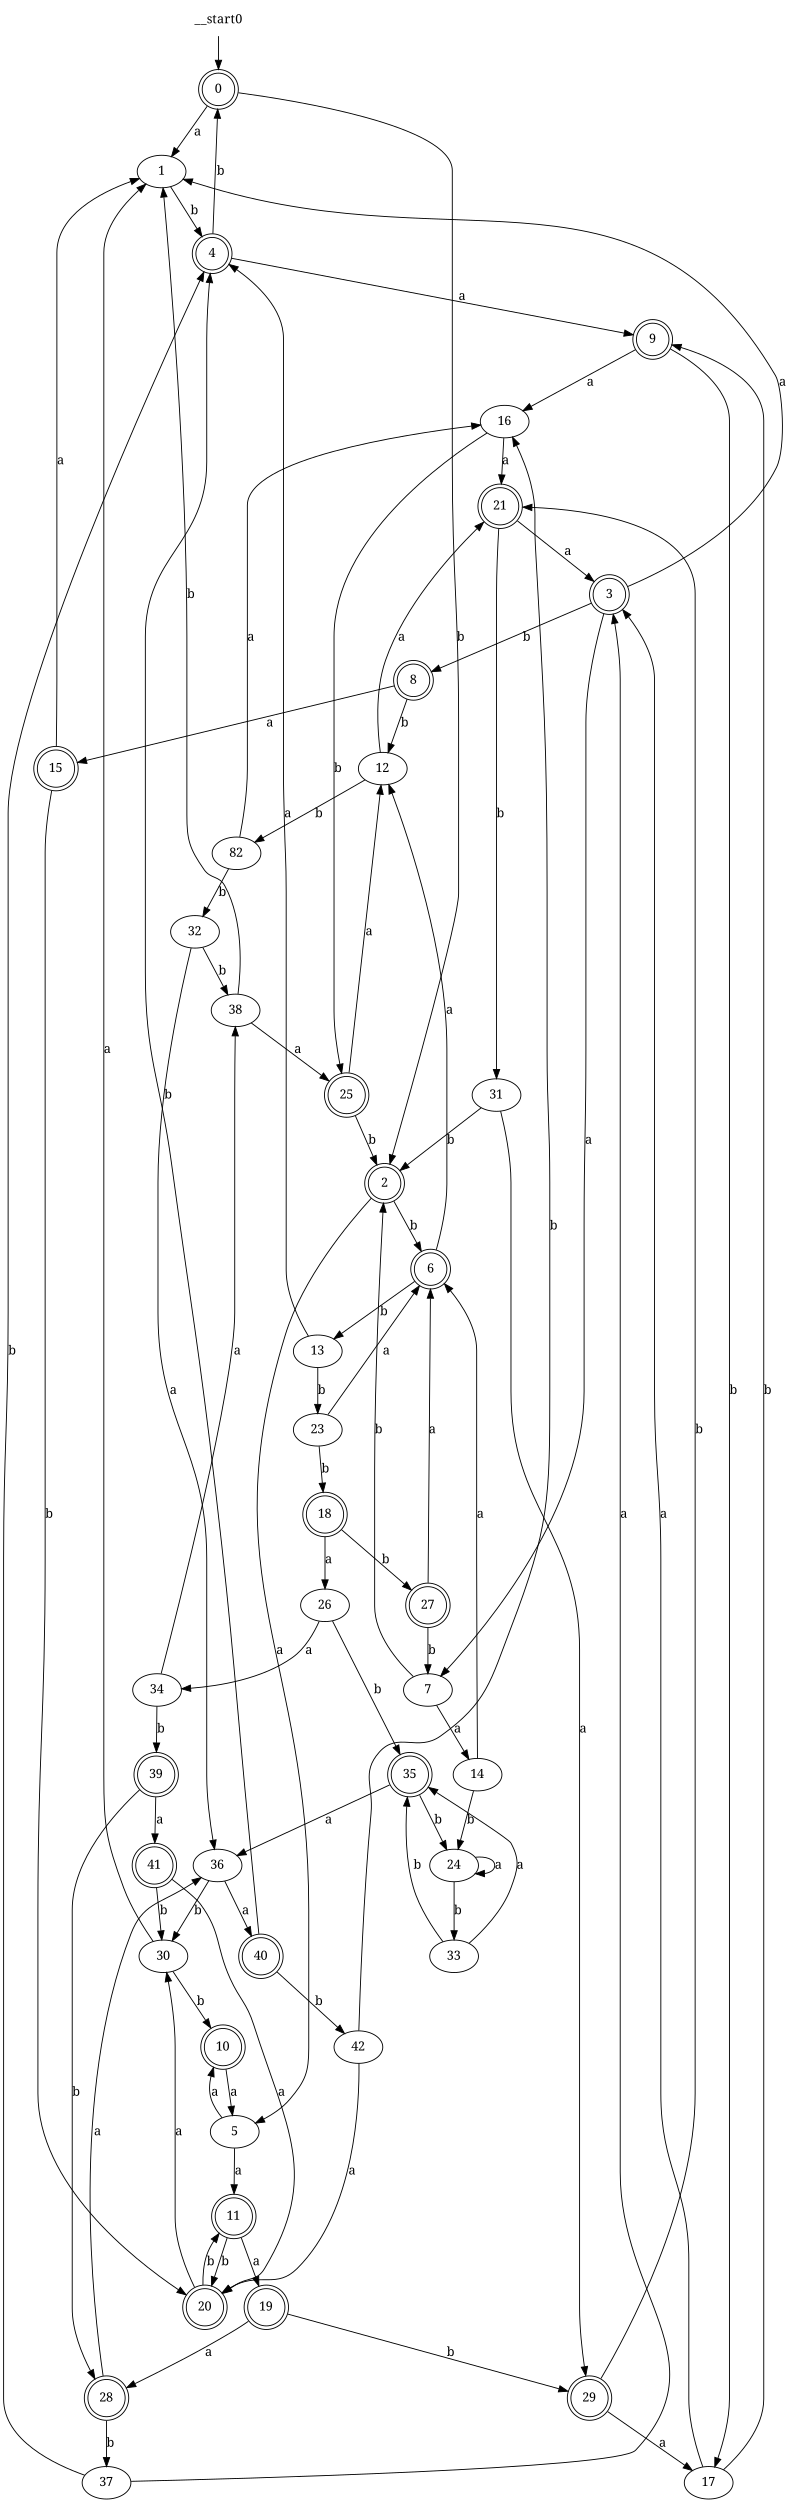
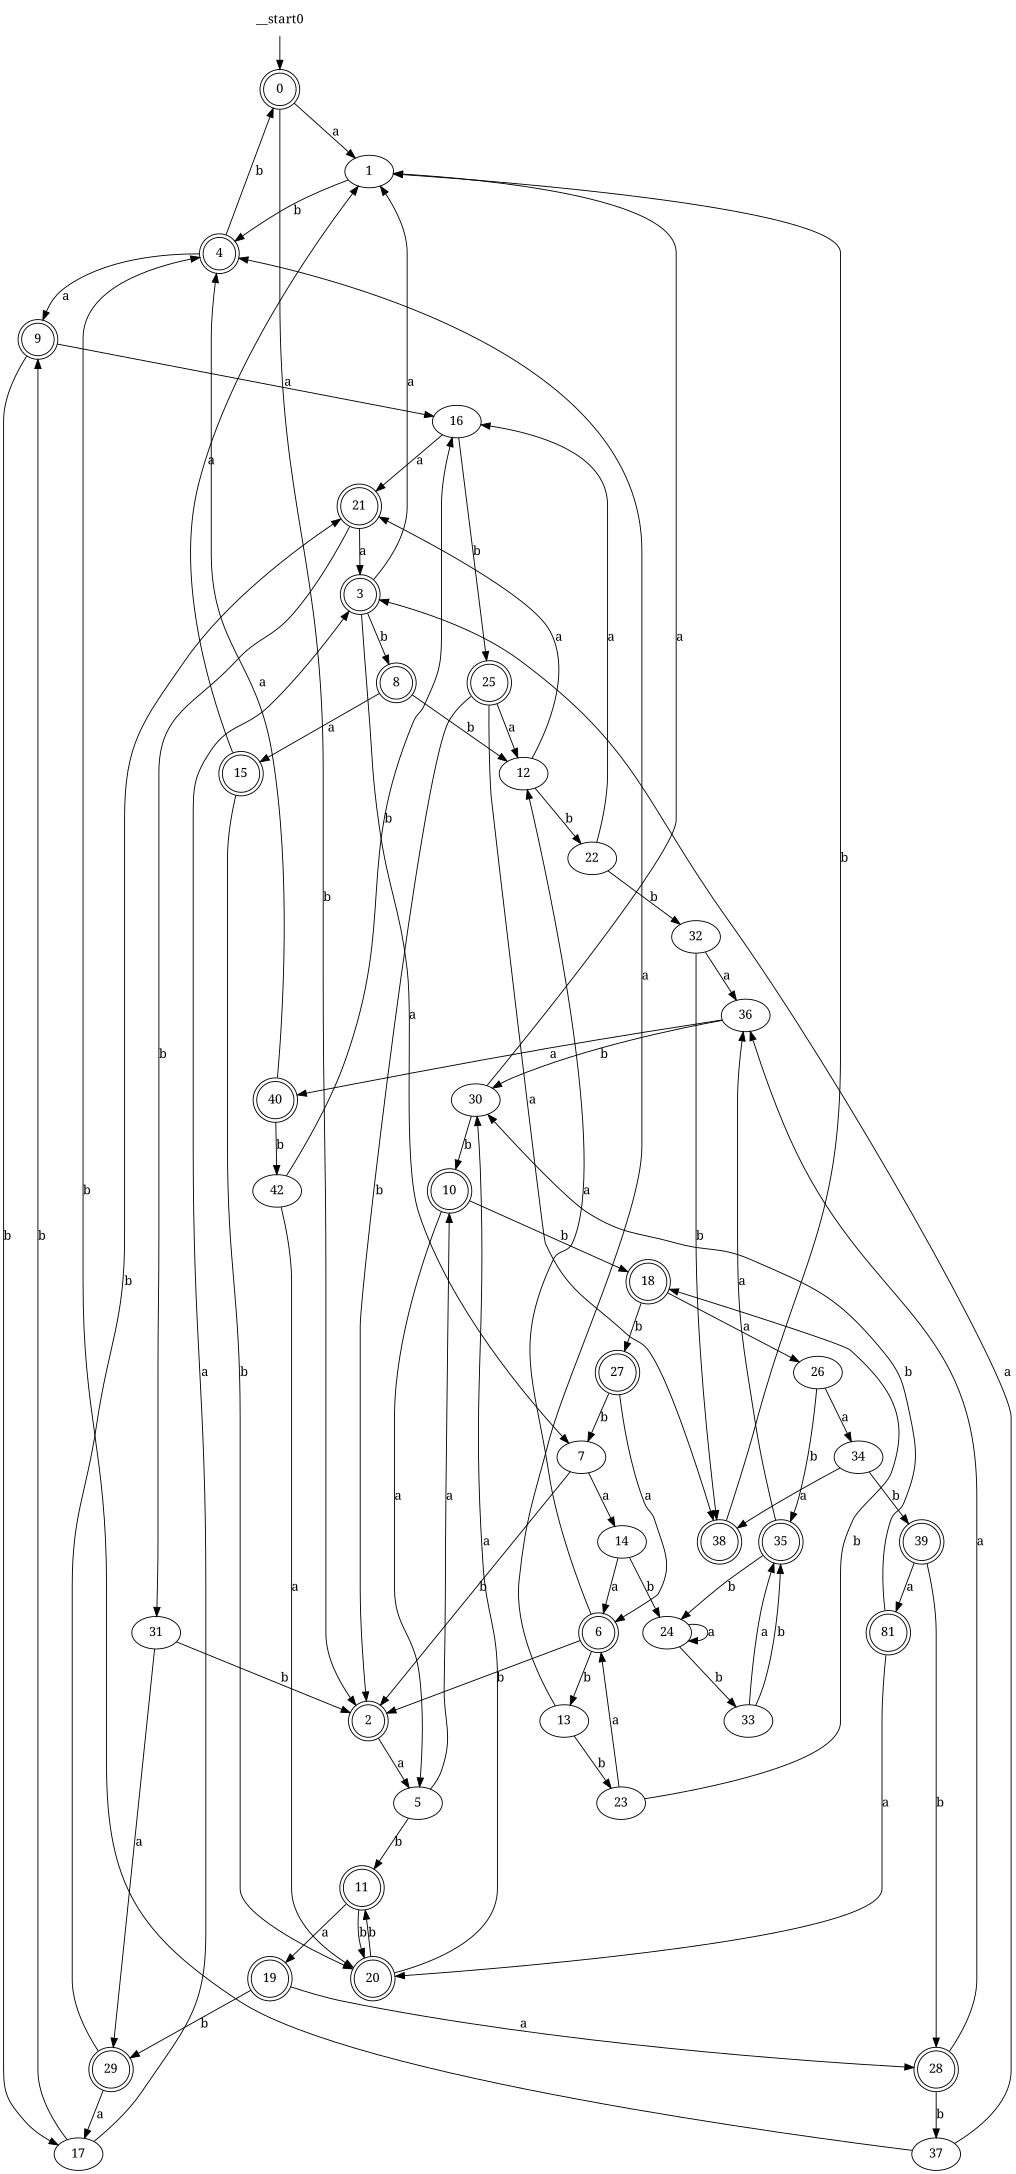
node "82": label "82" -> "22"
node "38": shape ellipse -> doublecircle
edge "38" -> "25": reversed
edge "40" -> "4": label "b" -> "a"
edge "2" -> "6": reversed
edge "10" -> "18": added, label "b"
node "41": label "41" -> "81"
edge "5" -> "11": label "a" -> "b"
